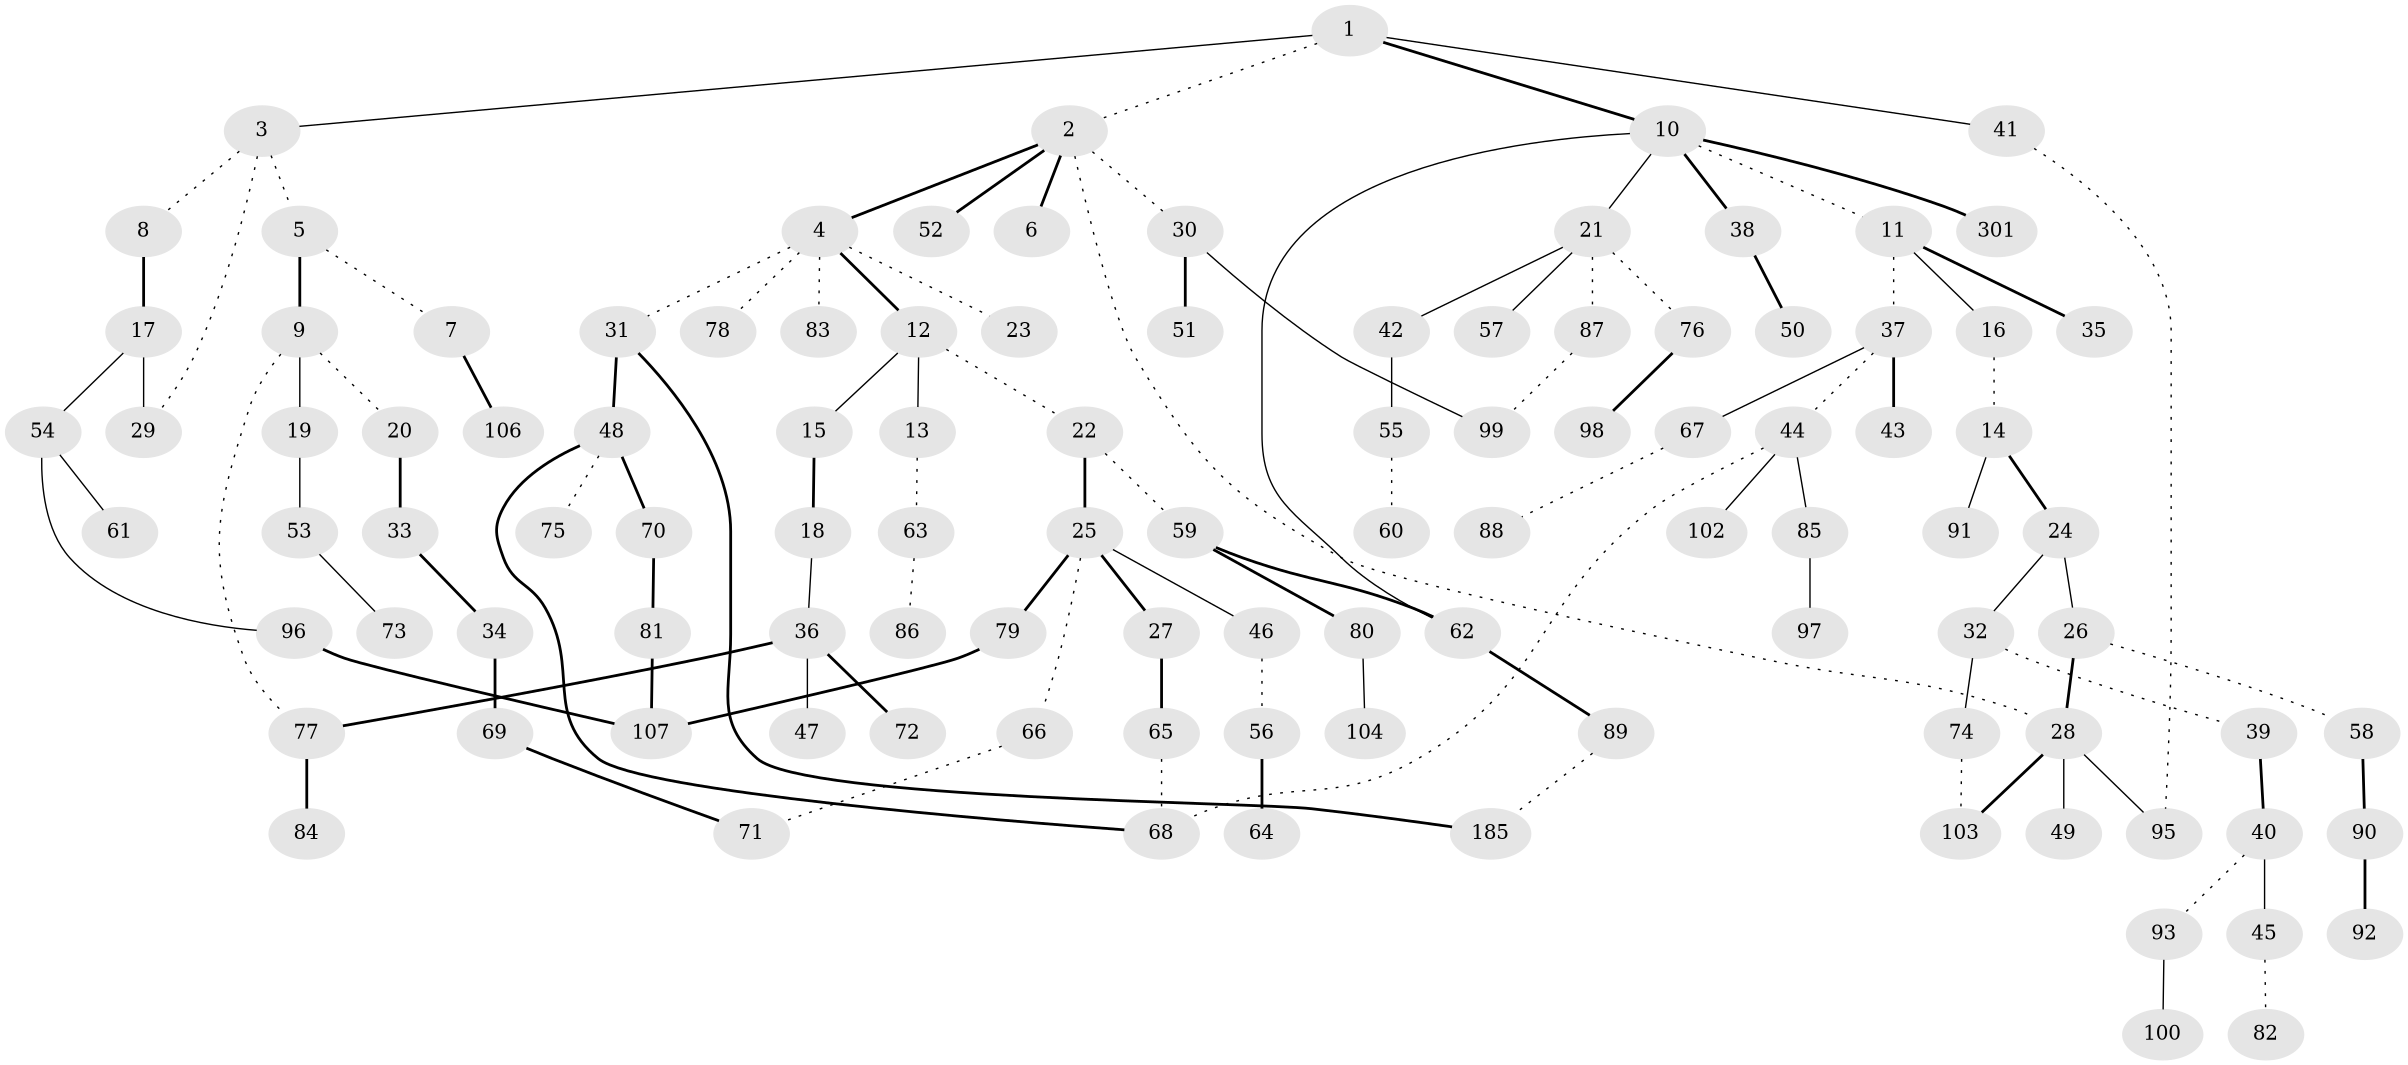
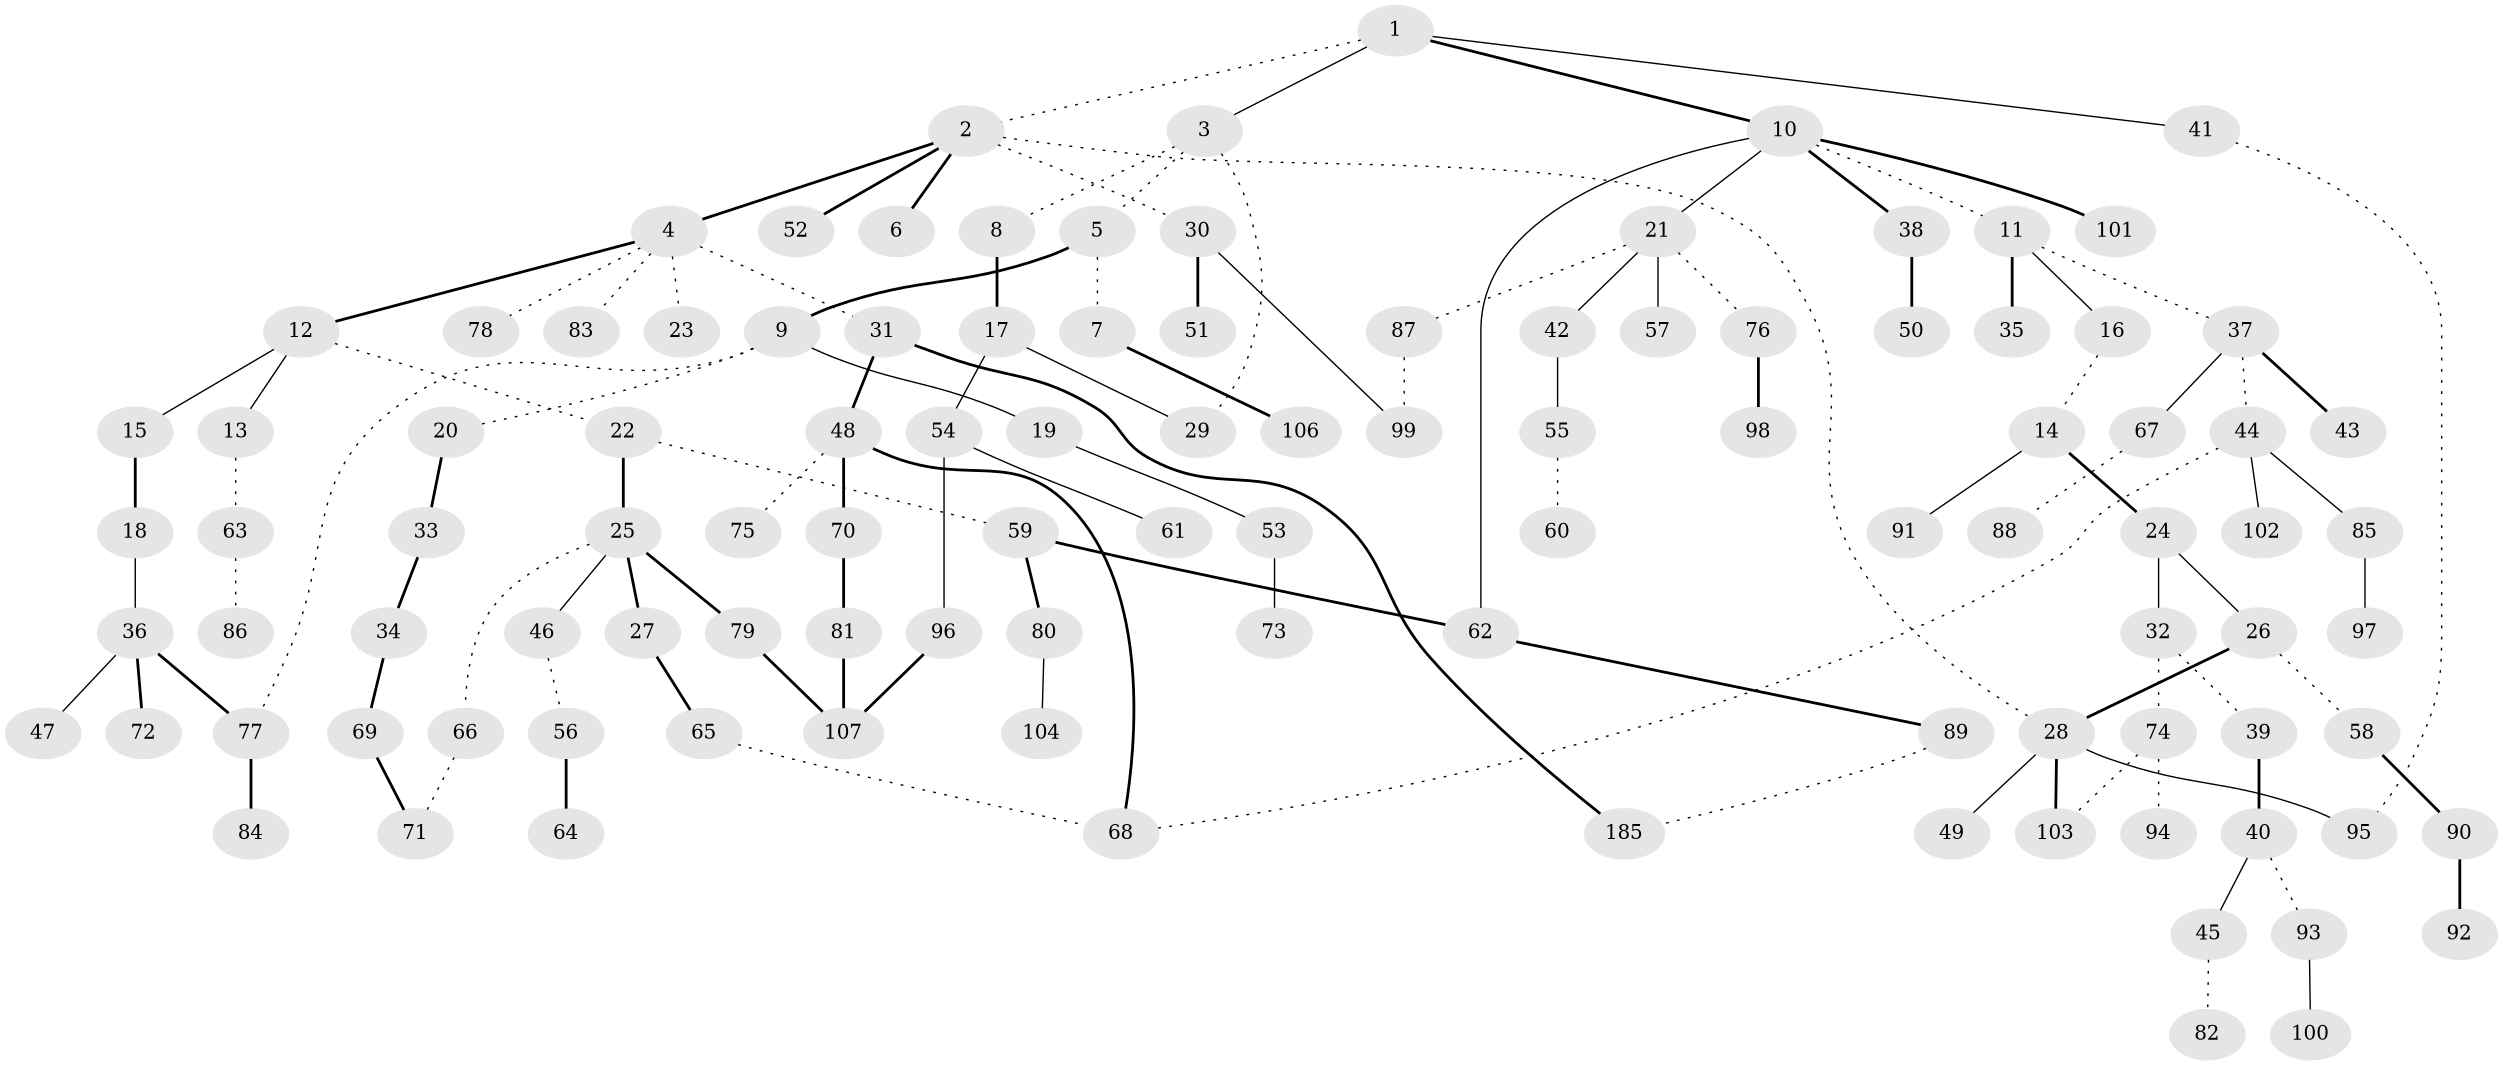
node "301": label "301" -> "101"
edge "32" -- "74": style solid -> dotted
node "94": added
